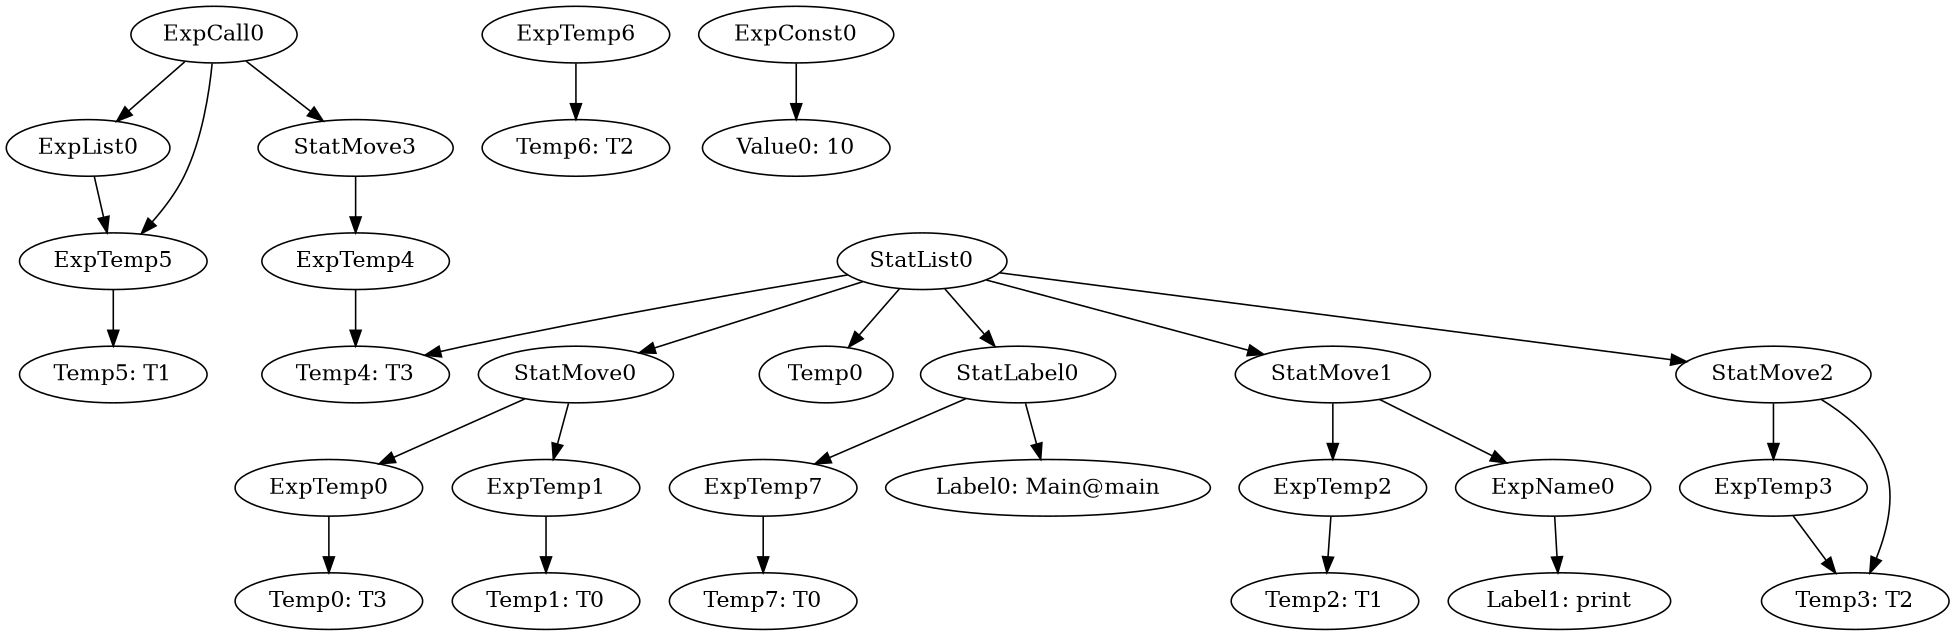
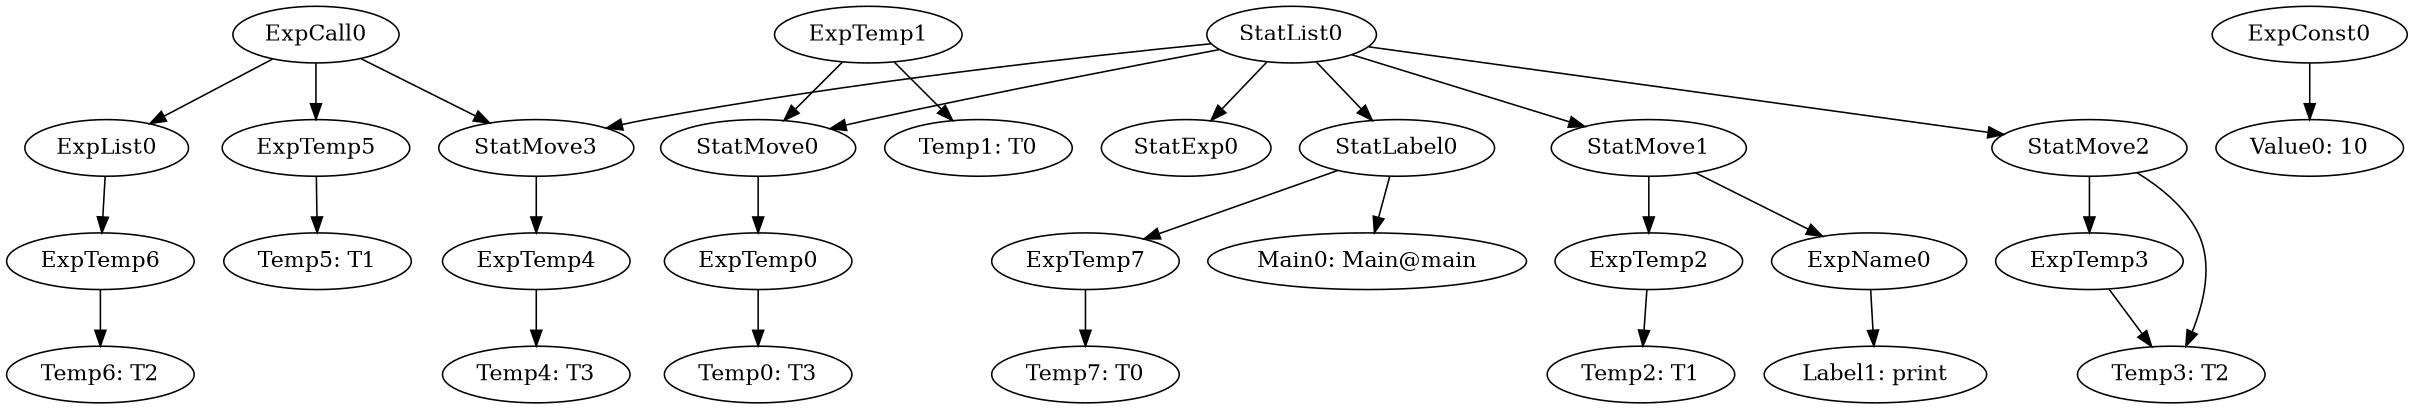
edge "ExpList0" -> "ExpTemp5": now "ExpList0" -> "ExpTemp6"
edge "StatList0" -> "Temp4: T3": now "StatList0" -> "StatMove3"
node "Temp0": label "Temp0" -> "StatExp0"
edge "StatMove0" -> "ExpTemp1": reversed
node "Label0: Main@main": label "Label0: Main@main" -> "Main0: Main@main"
